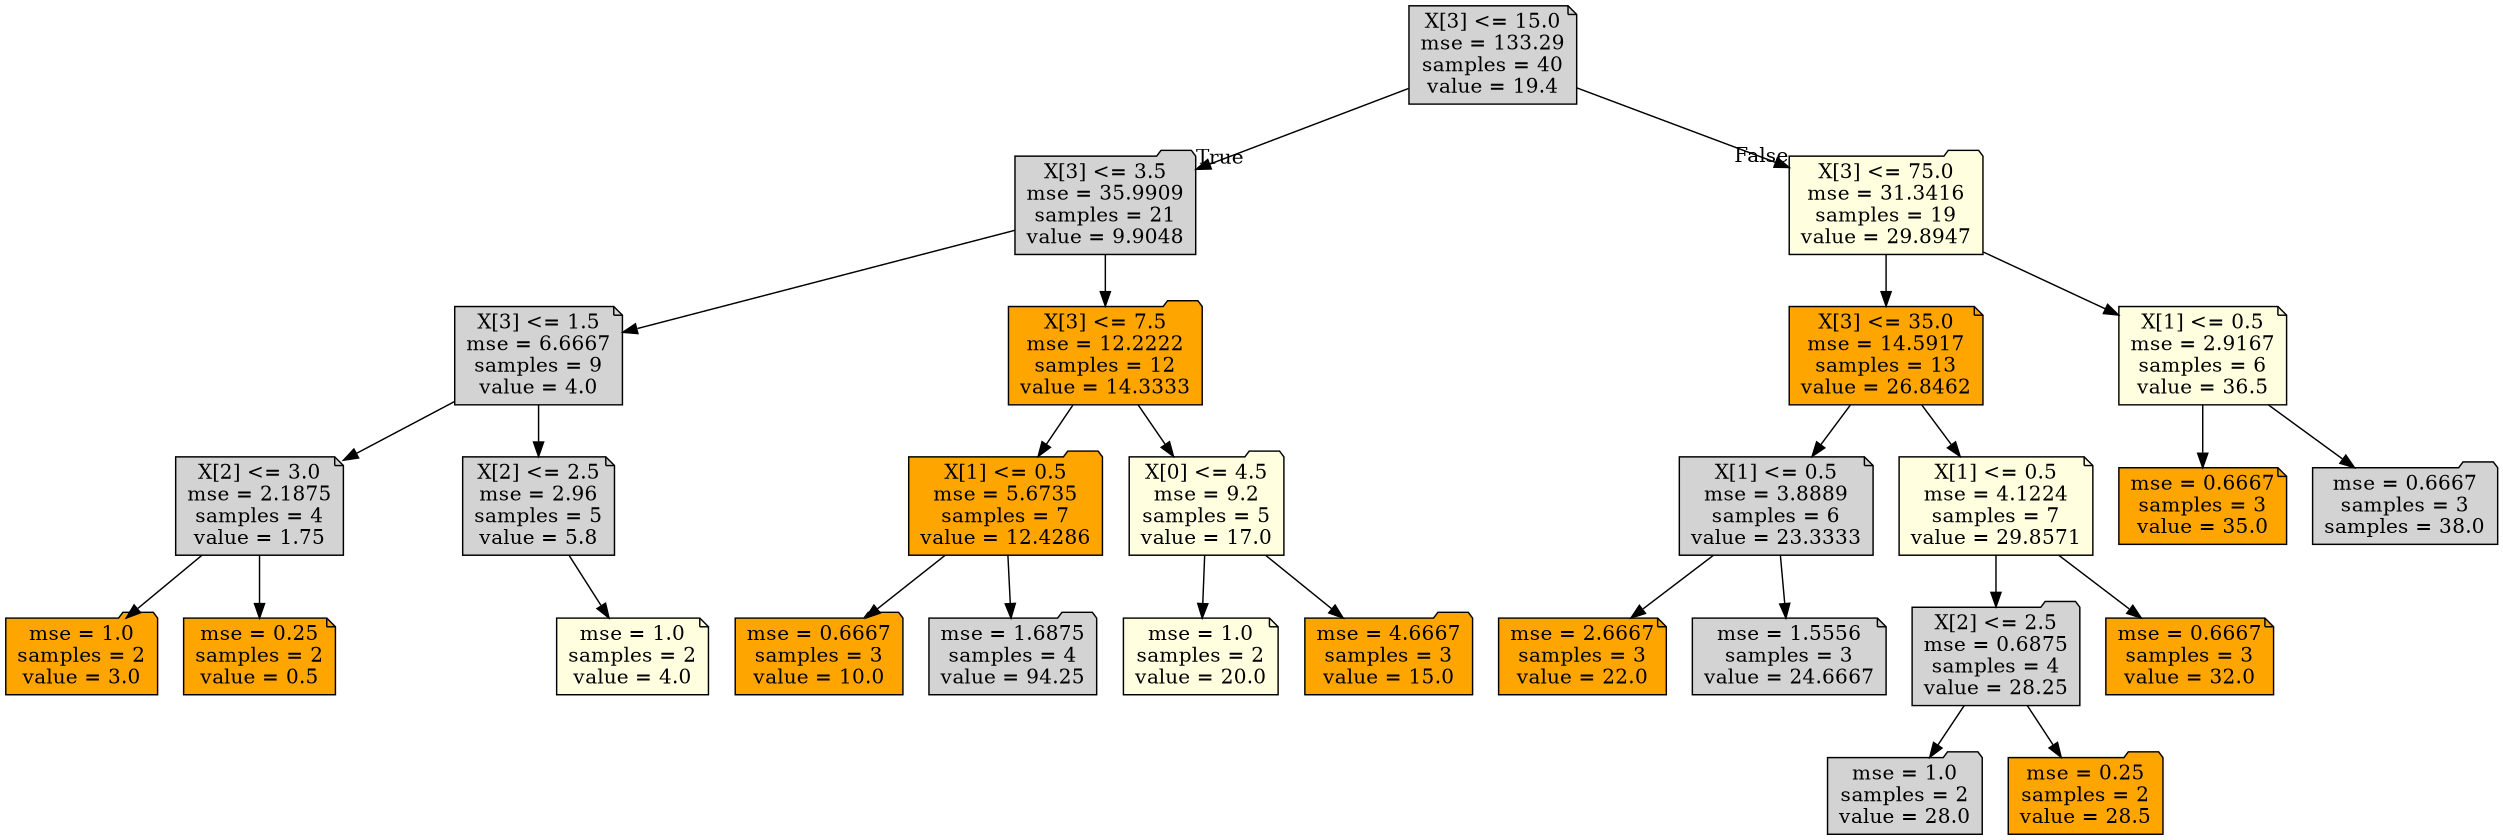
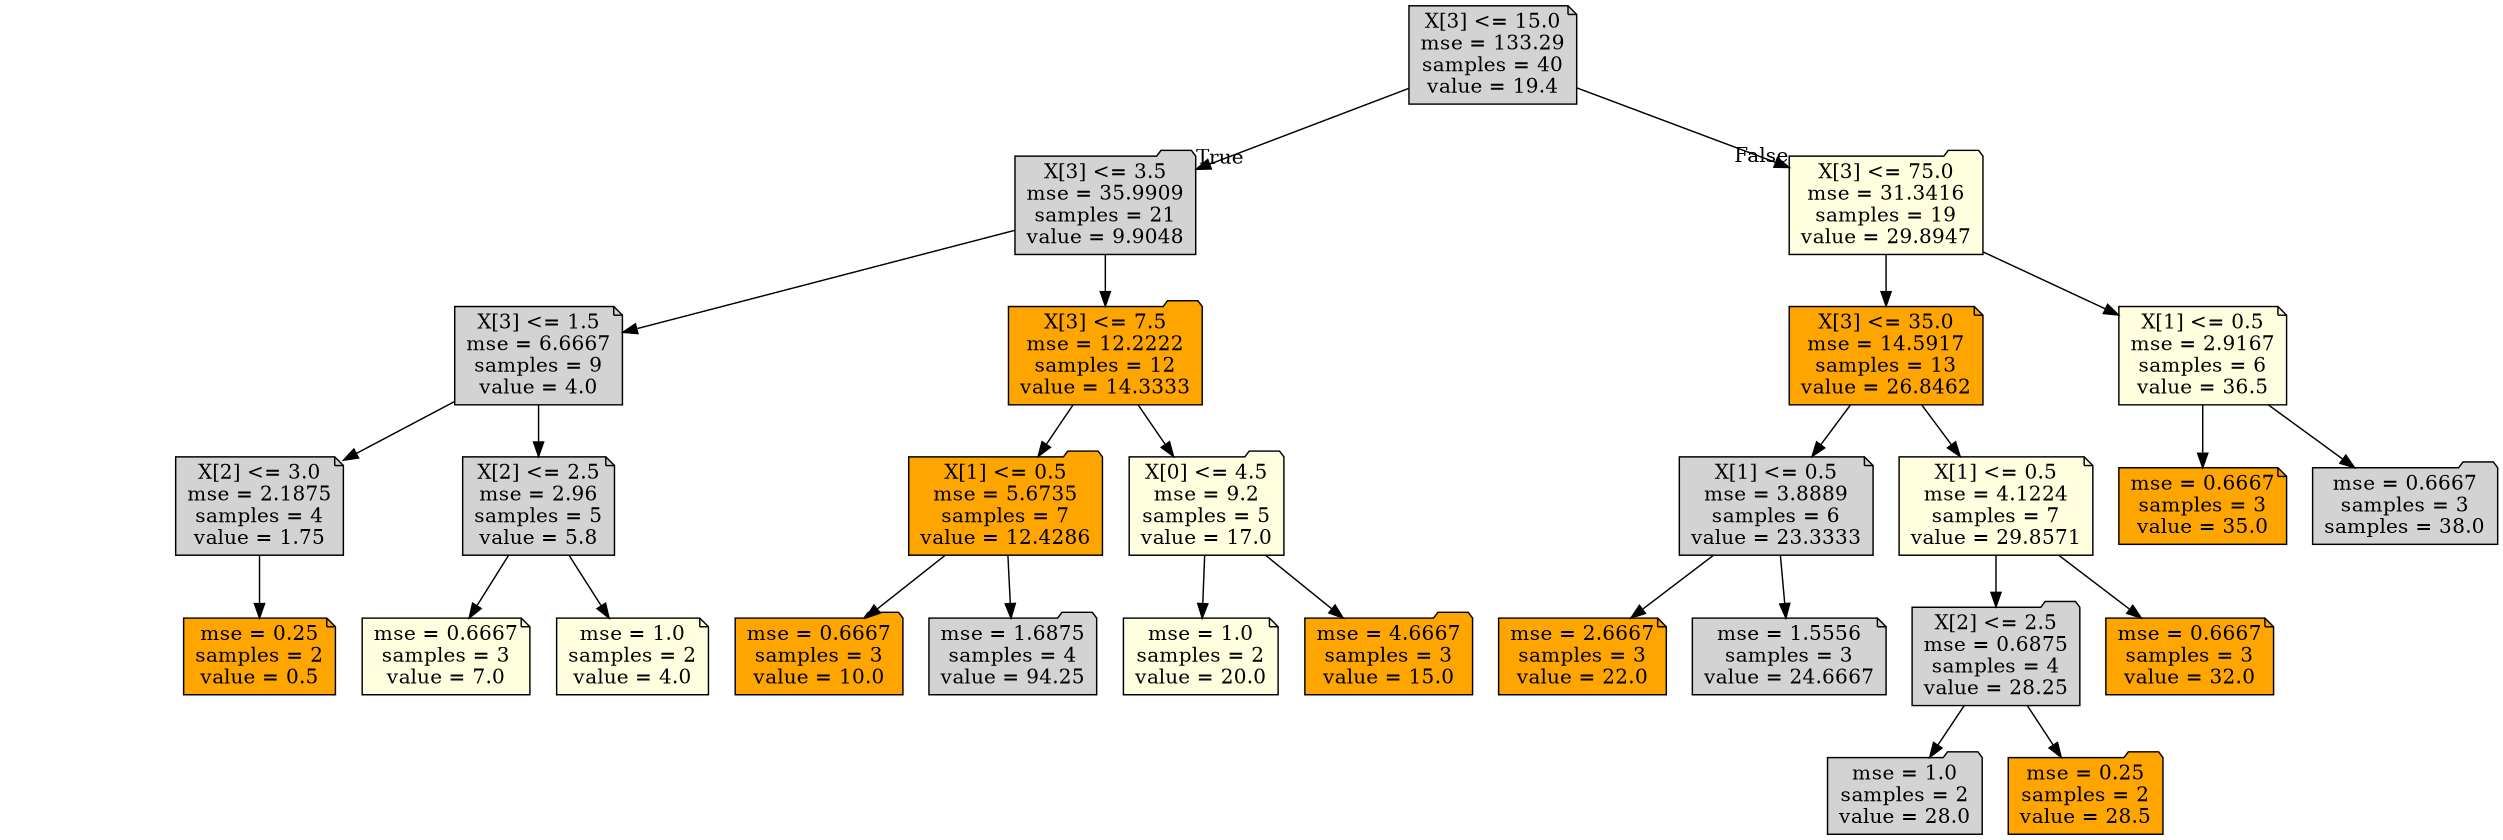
node "mse = 1.0 samples = 2 value = 3.0": removed
node "mse = 0.6667 samples = 3 value = 7.0": added
